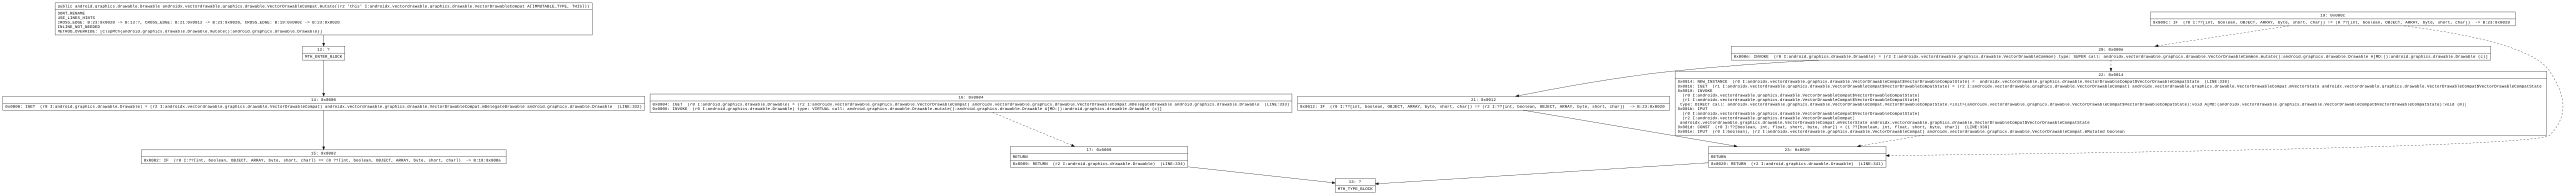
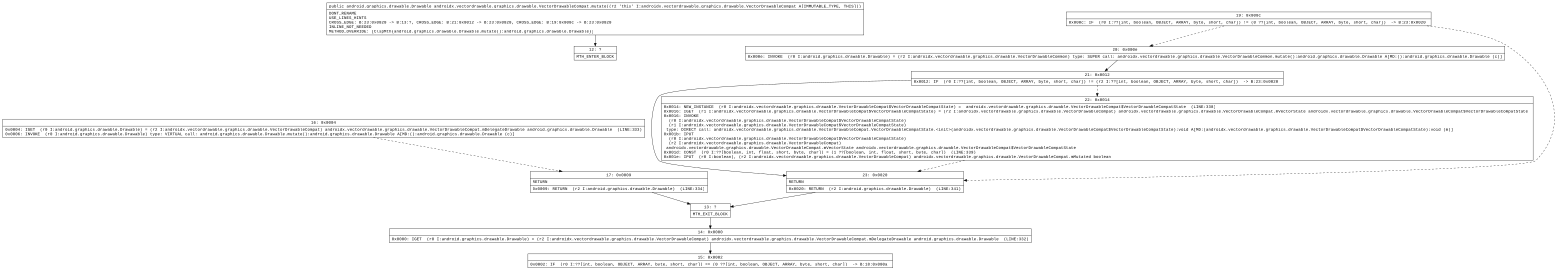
edge "20: 0x000e" -> "22: 0x0014": now "21: 0x0012" -> "22: 0x0014"
edge "12: ?" -> "14: 0x0000": now "13: ?" -> "14: 0x0000"
node "22: 0x0014": text "0x0018: INVOKE" -> "0x0016: INVOKE"
node "13: ?": text "MTH_TYPE_BLOCK" -> "MTH_EXIT_BLOCK"
